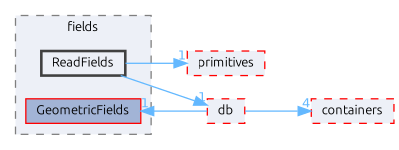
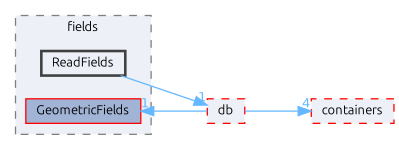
node "primitives": removed
